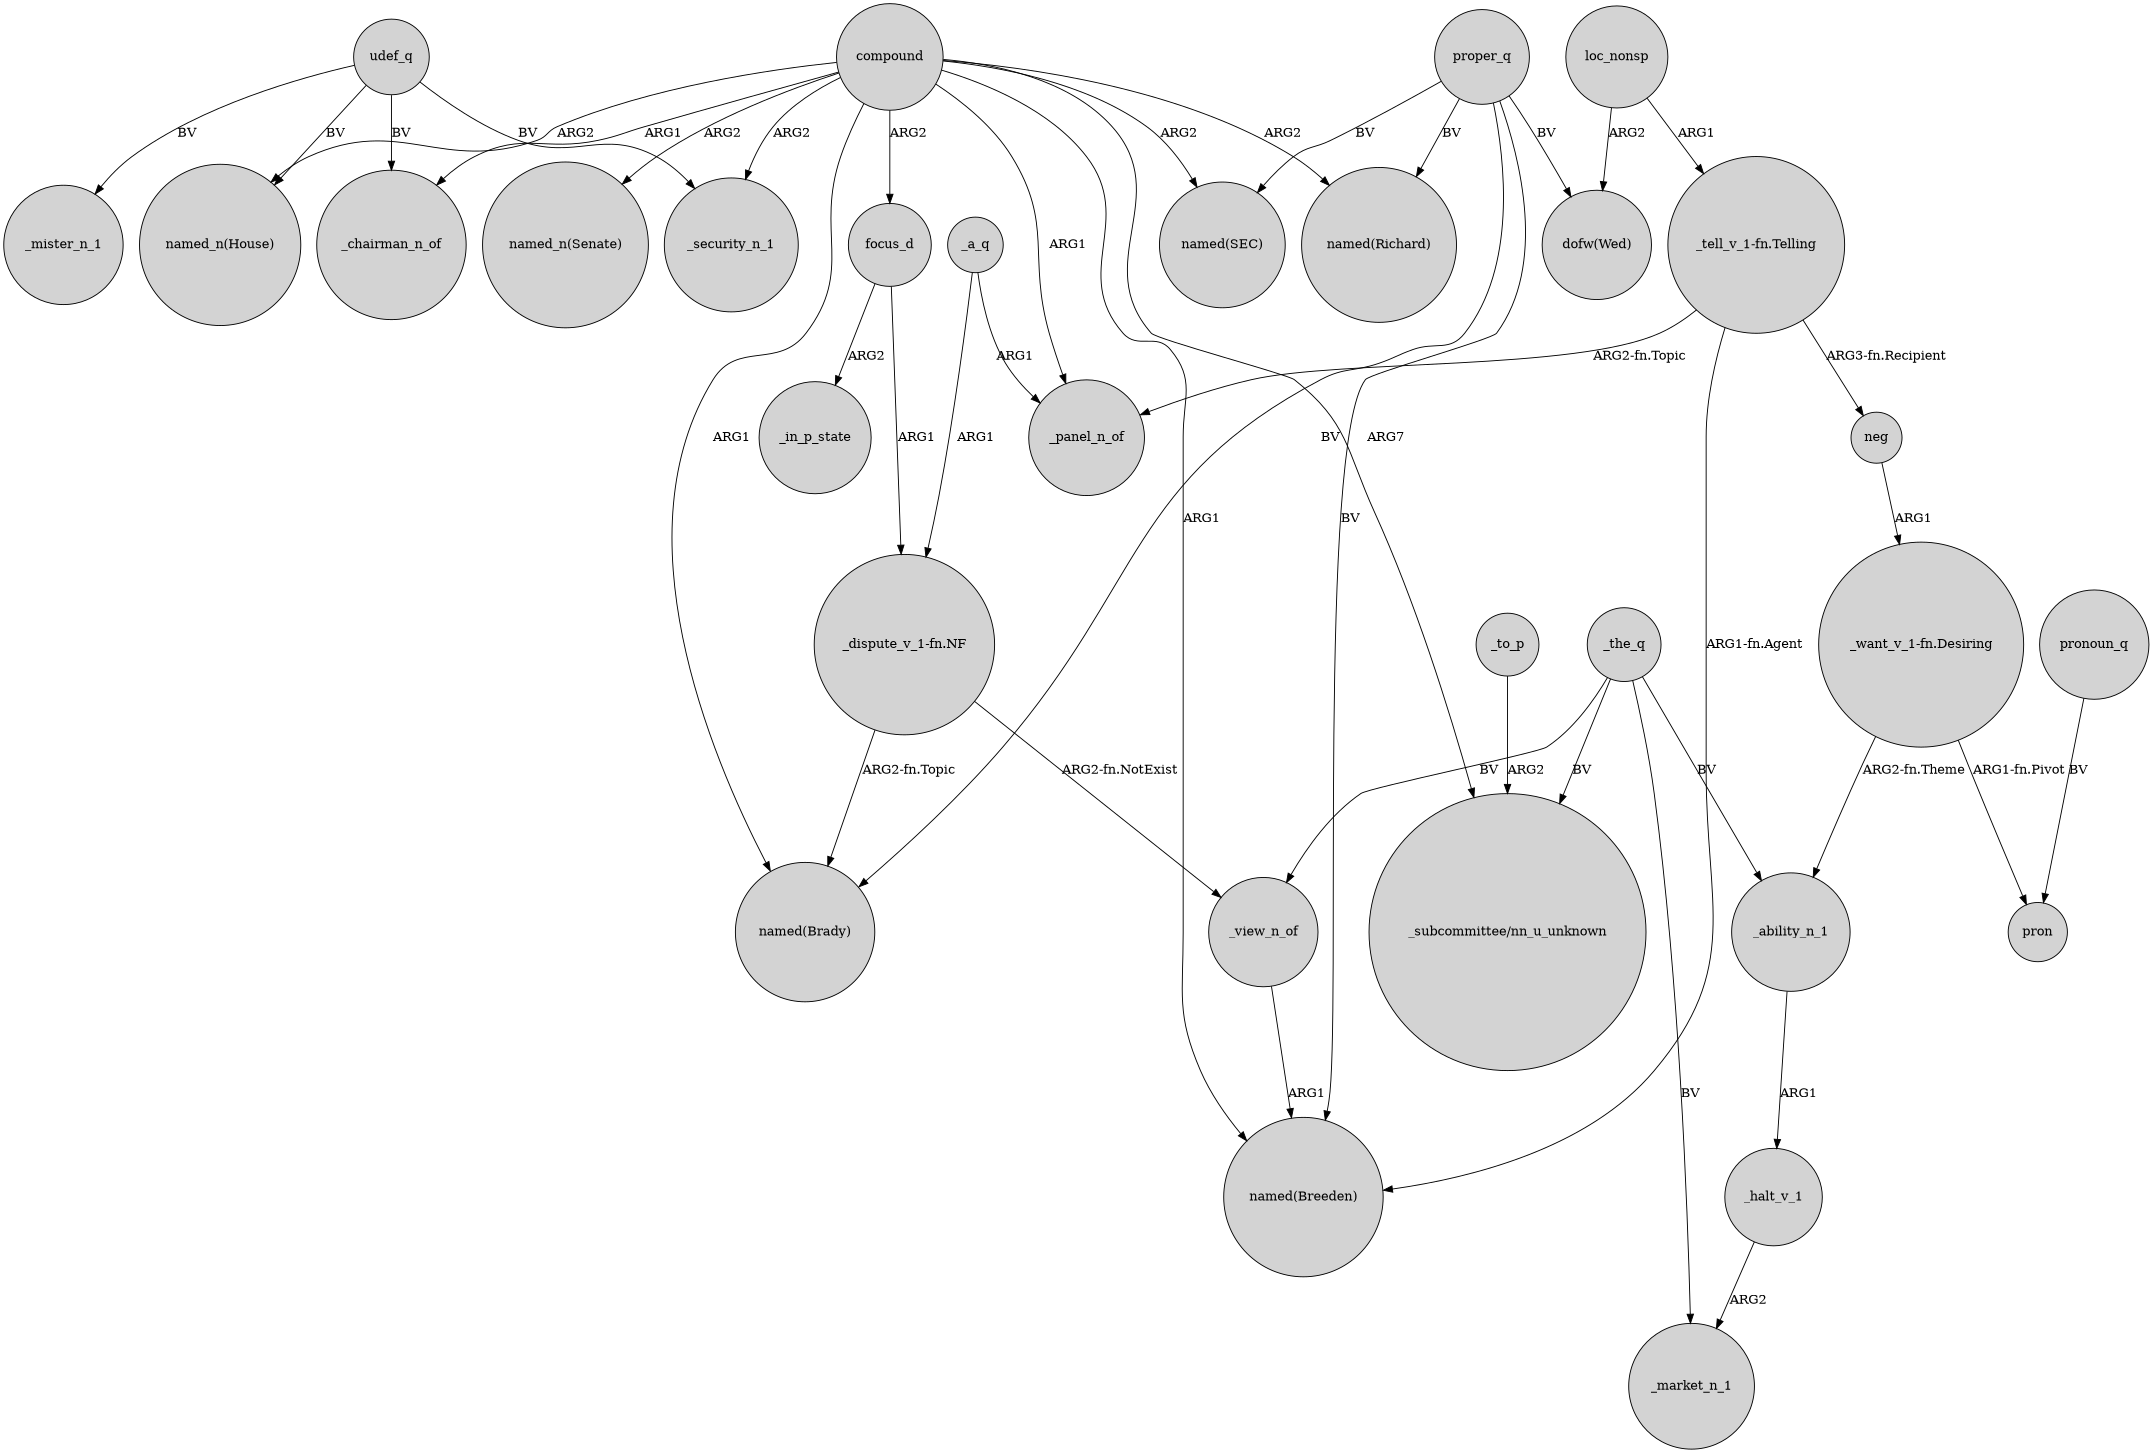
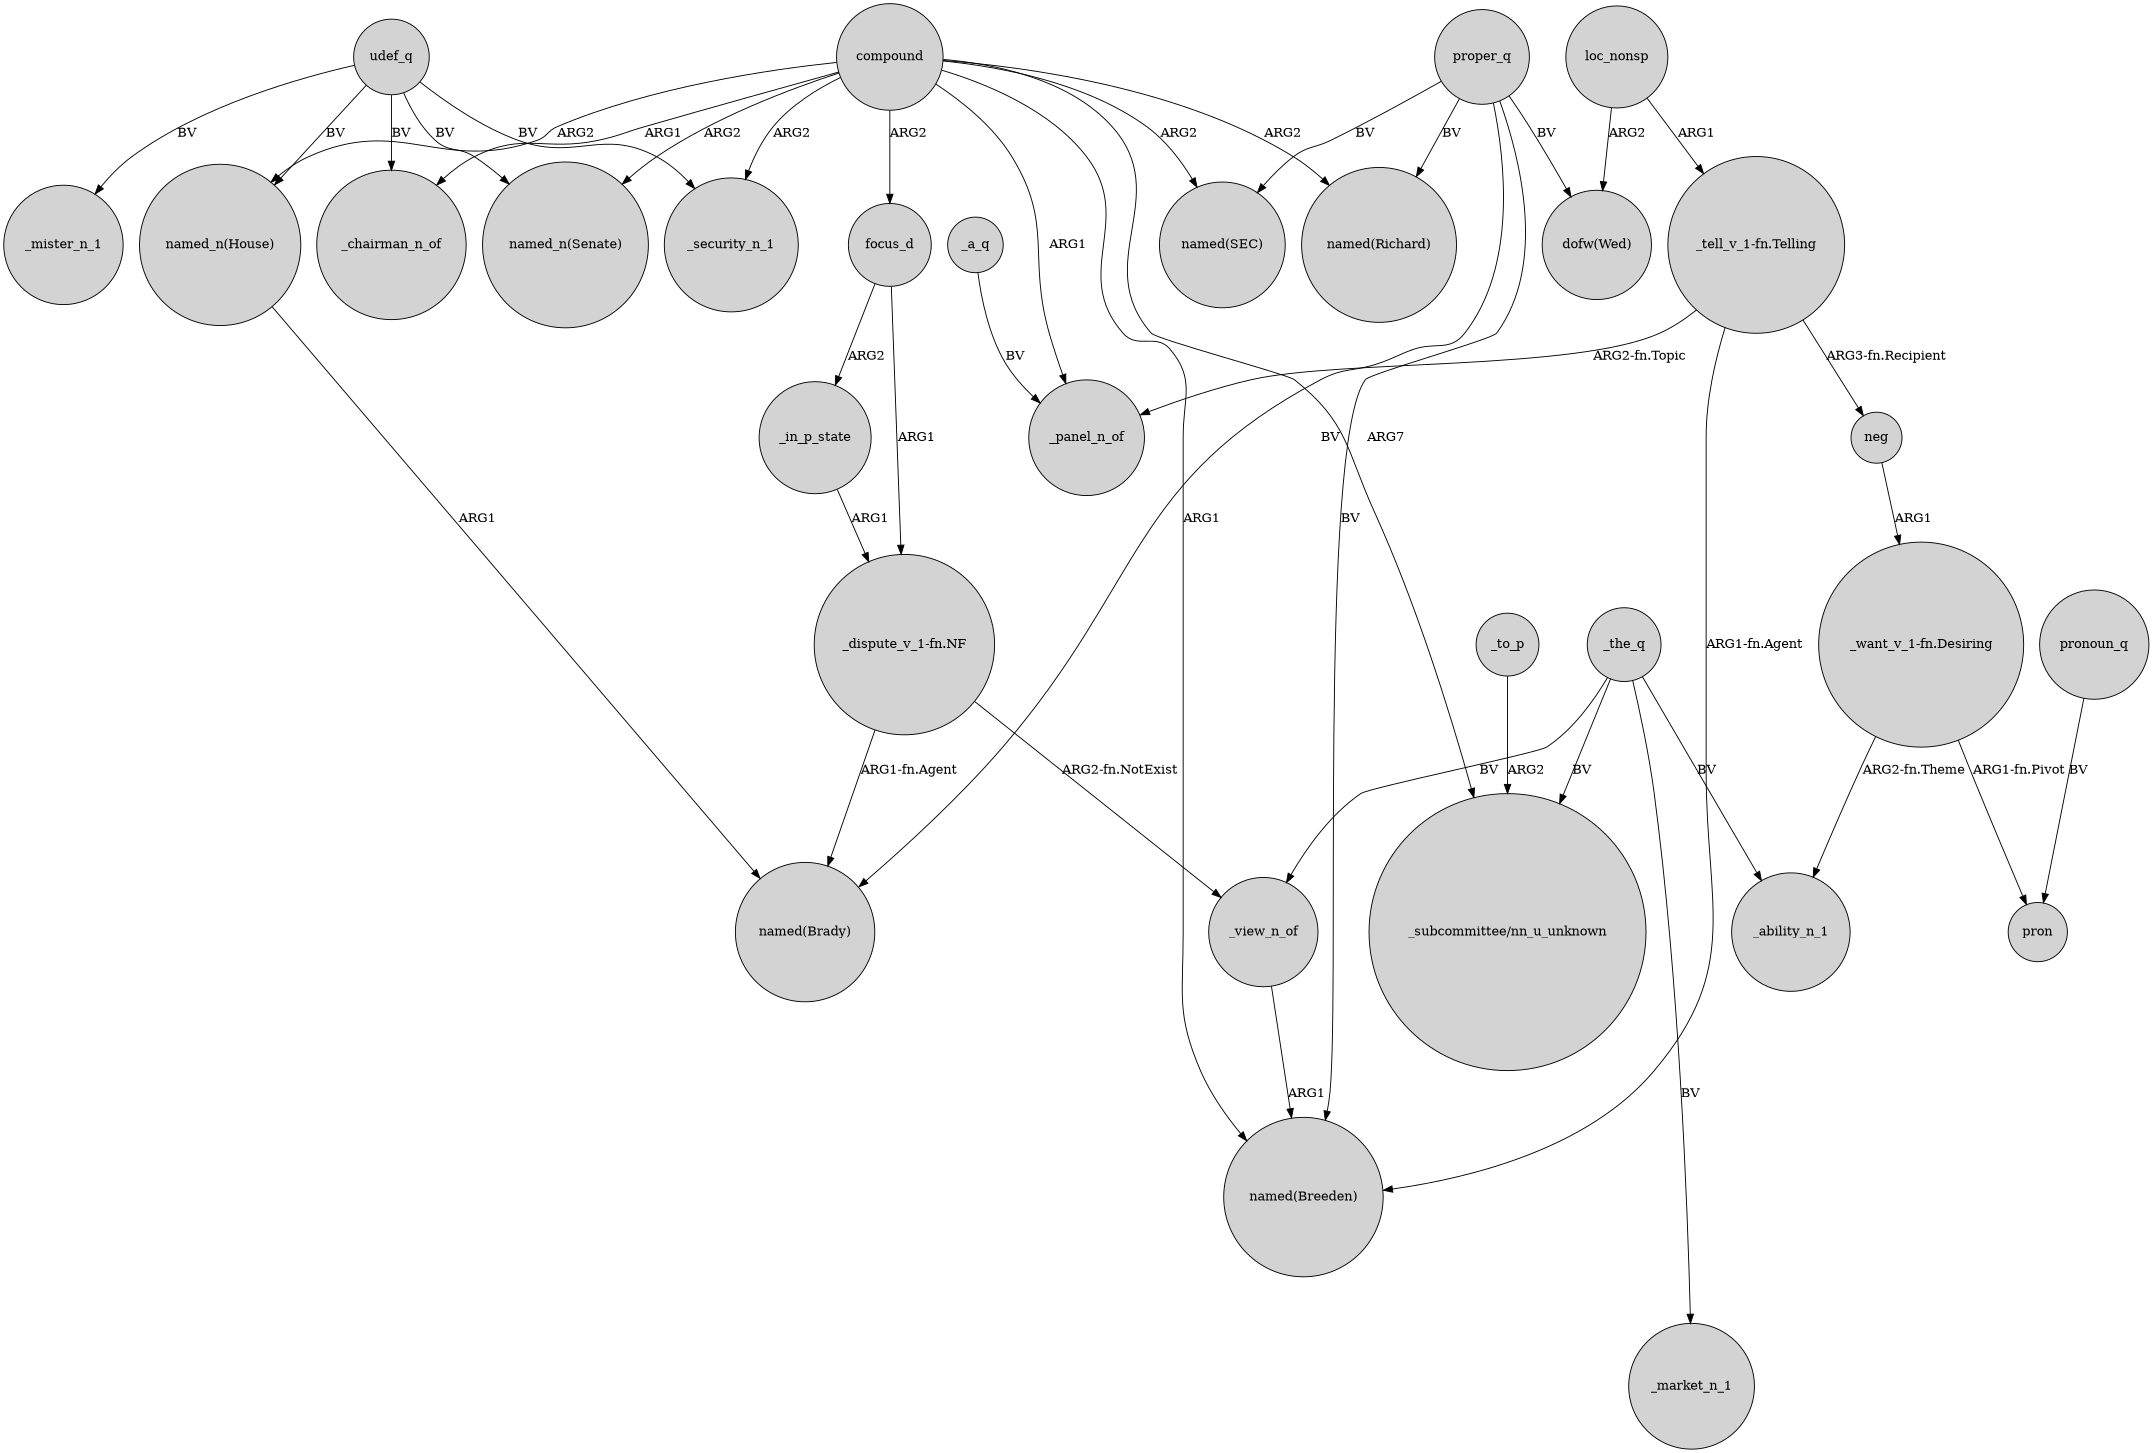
edge "udef_q" -> "named_n(Senate)": added, label "BV"
edge "_a_q" -> "_panel_n_of": label "ARG1" -> "BV"
edge "_a_q" -> "_dispute_v_1-fn.NF": now "_in_p_state" -> "_dispute_v_1-fn.NF"
edge "compound" -> "named(Brady)": now "named_n(House)" -> "named(Brady)"
edge "_dispute_v_1-fn.NF" -> "named(Brady)": label "ARG2-fn.Topic" -> "ARG1-fn.Agent"
node "_halt_v_1": removed
